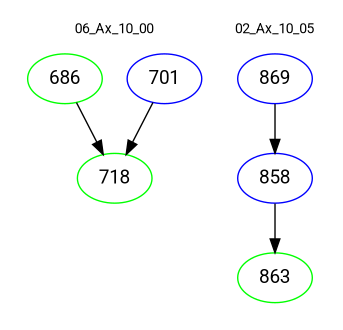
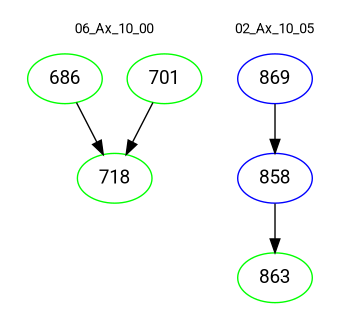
node "701": color blue -> green
